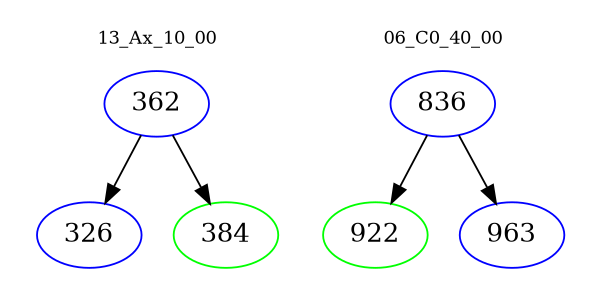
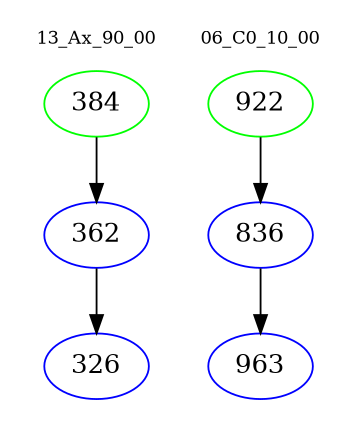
cluster "13_Ax_10_00": label "13_Ax_10_00" -> "13_Ax_90_00"
cluster "06_C0_40_00": label "06_C0_40_00" -> "06_C0_10_00"
edge "362" -> "384": reversed
edge "836" -> "922": reversed
